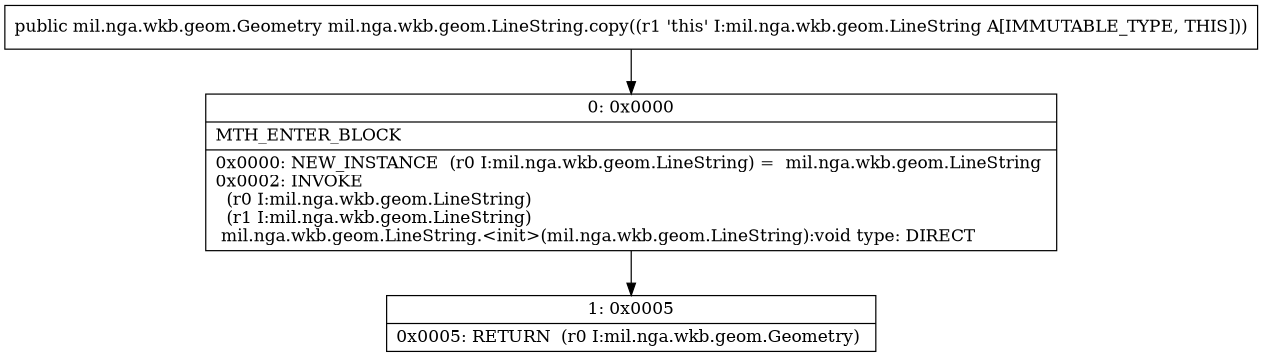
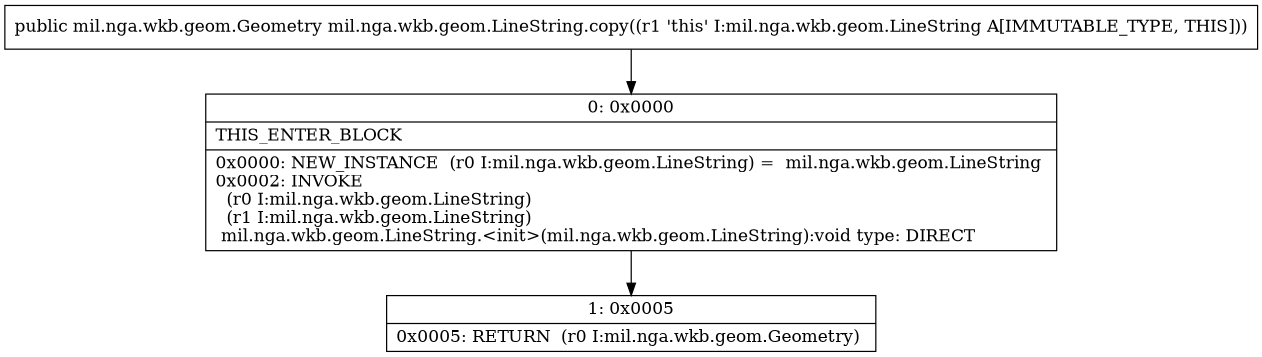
node "0: 0x0000": text "MTH_ENTER_BLOCK" -> "THIS_ENTER_BLOCK"
